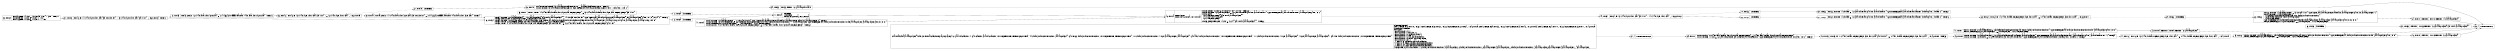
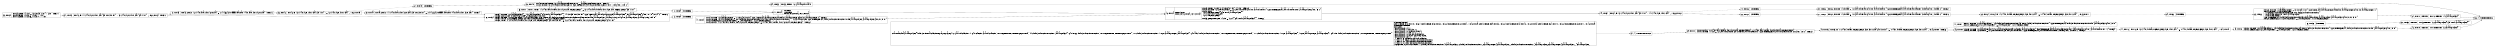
node "42: 0x000d": removed
